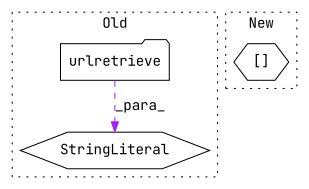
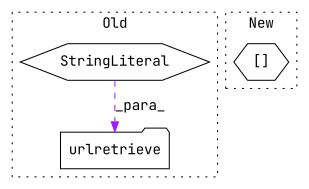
edge "urlretrieve" -> "StringLiteral": reversed
